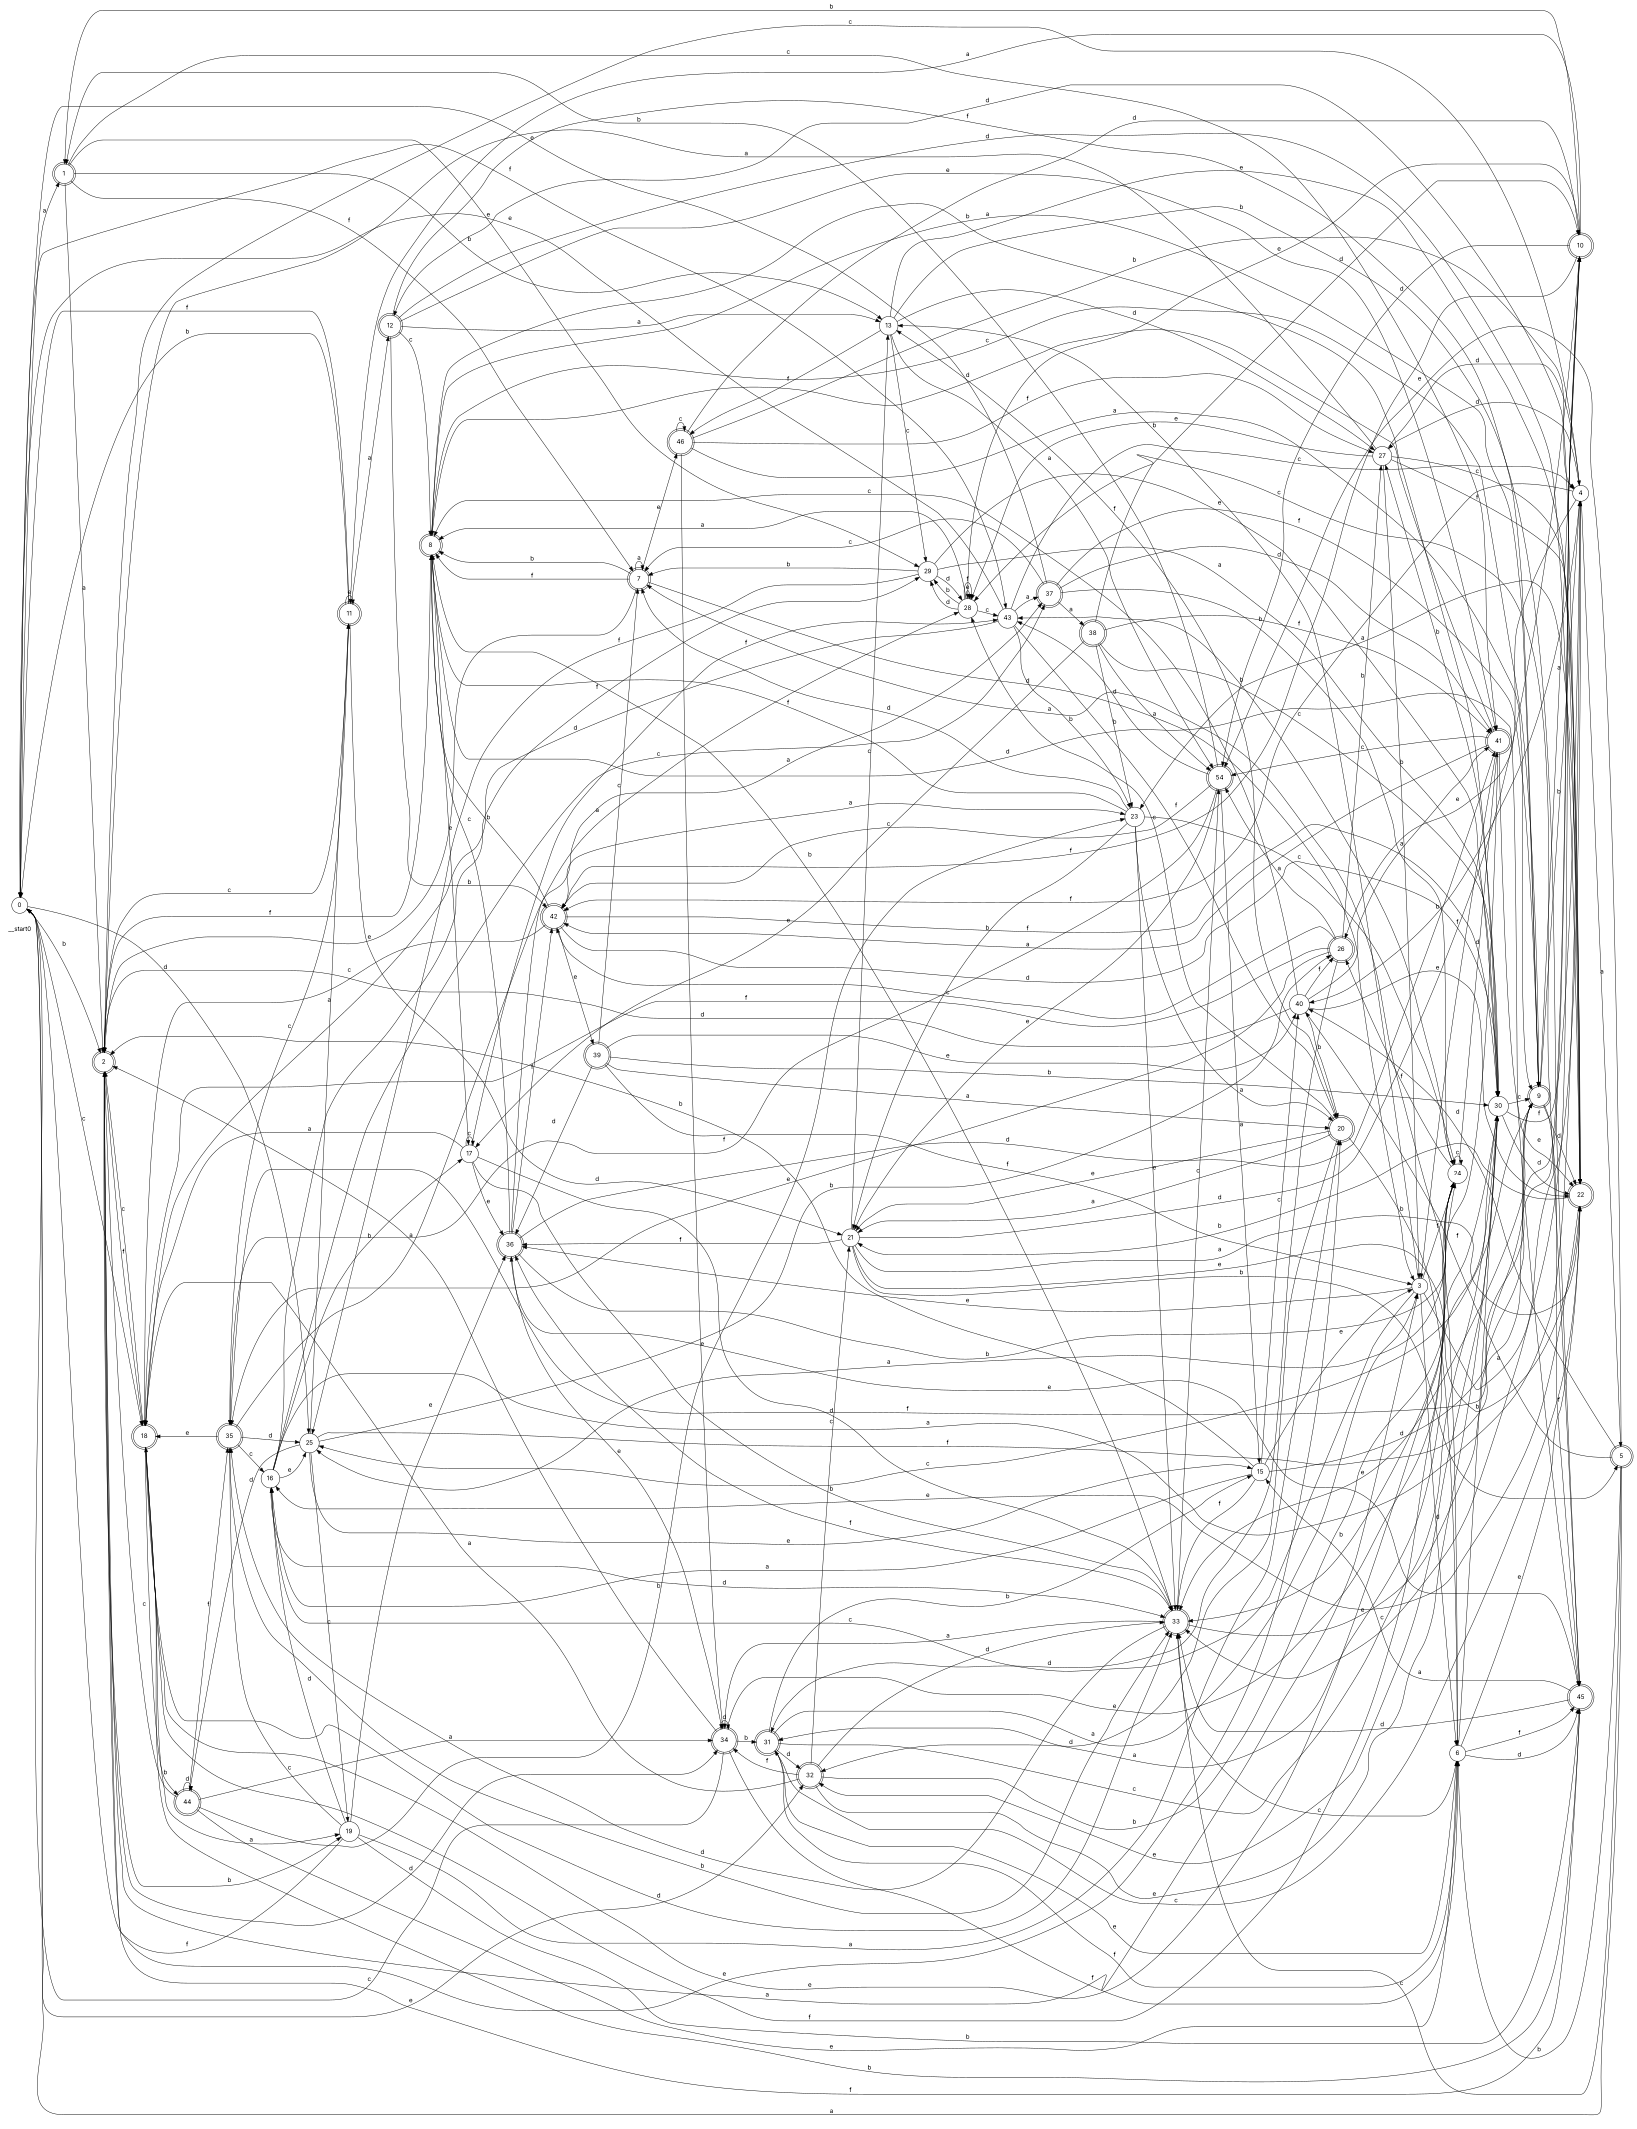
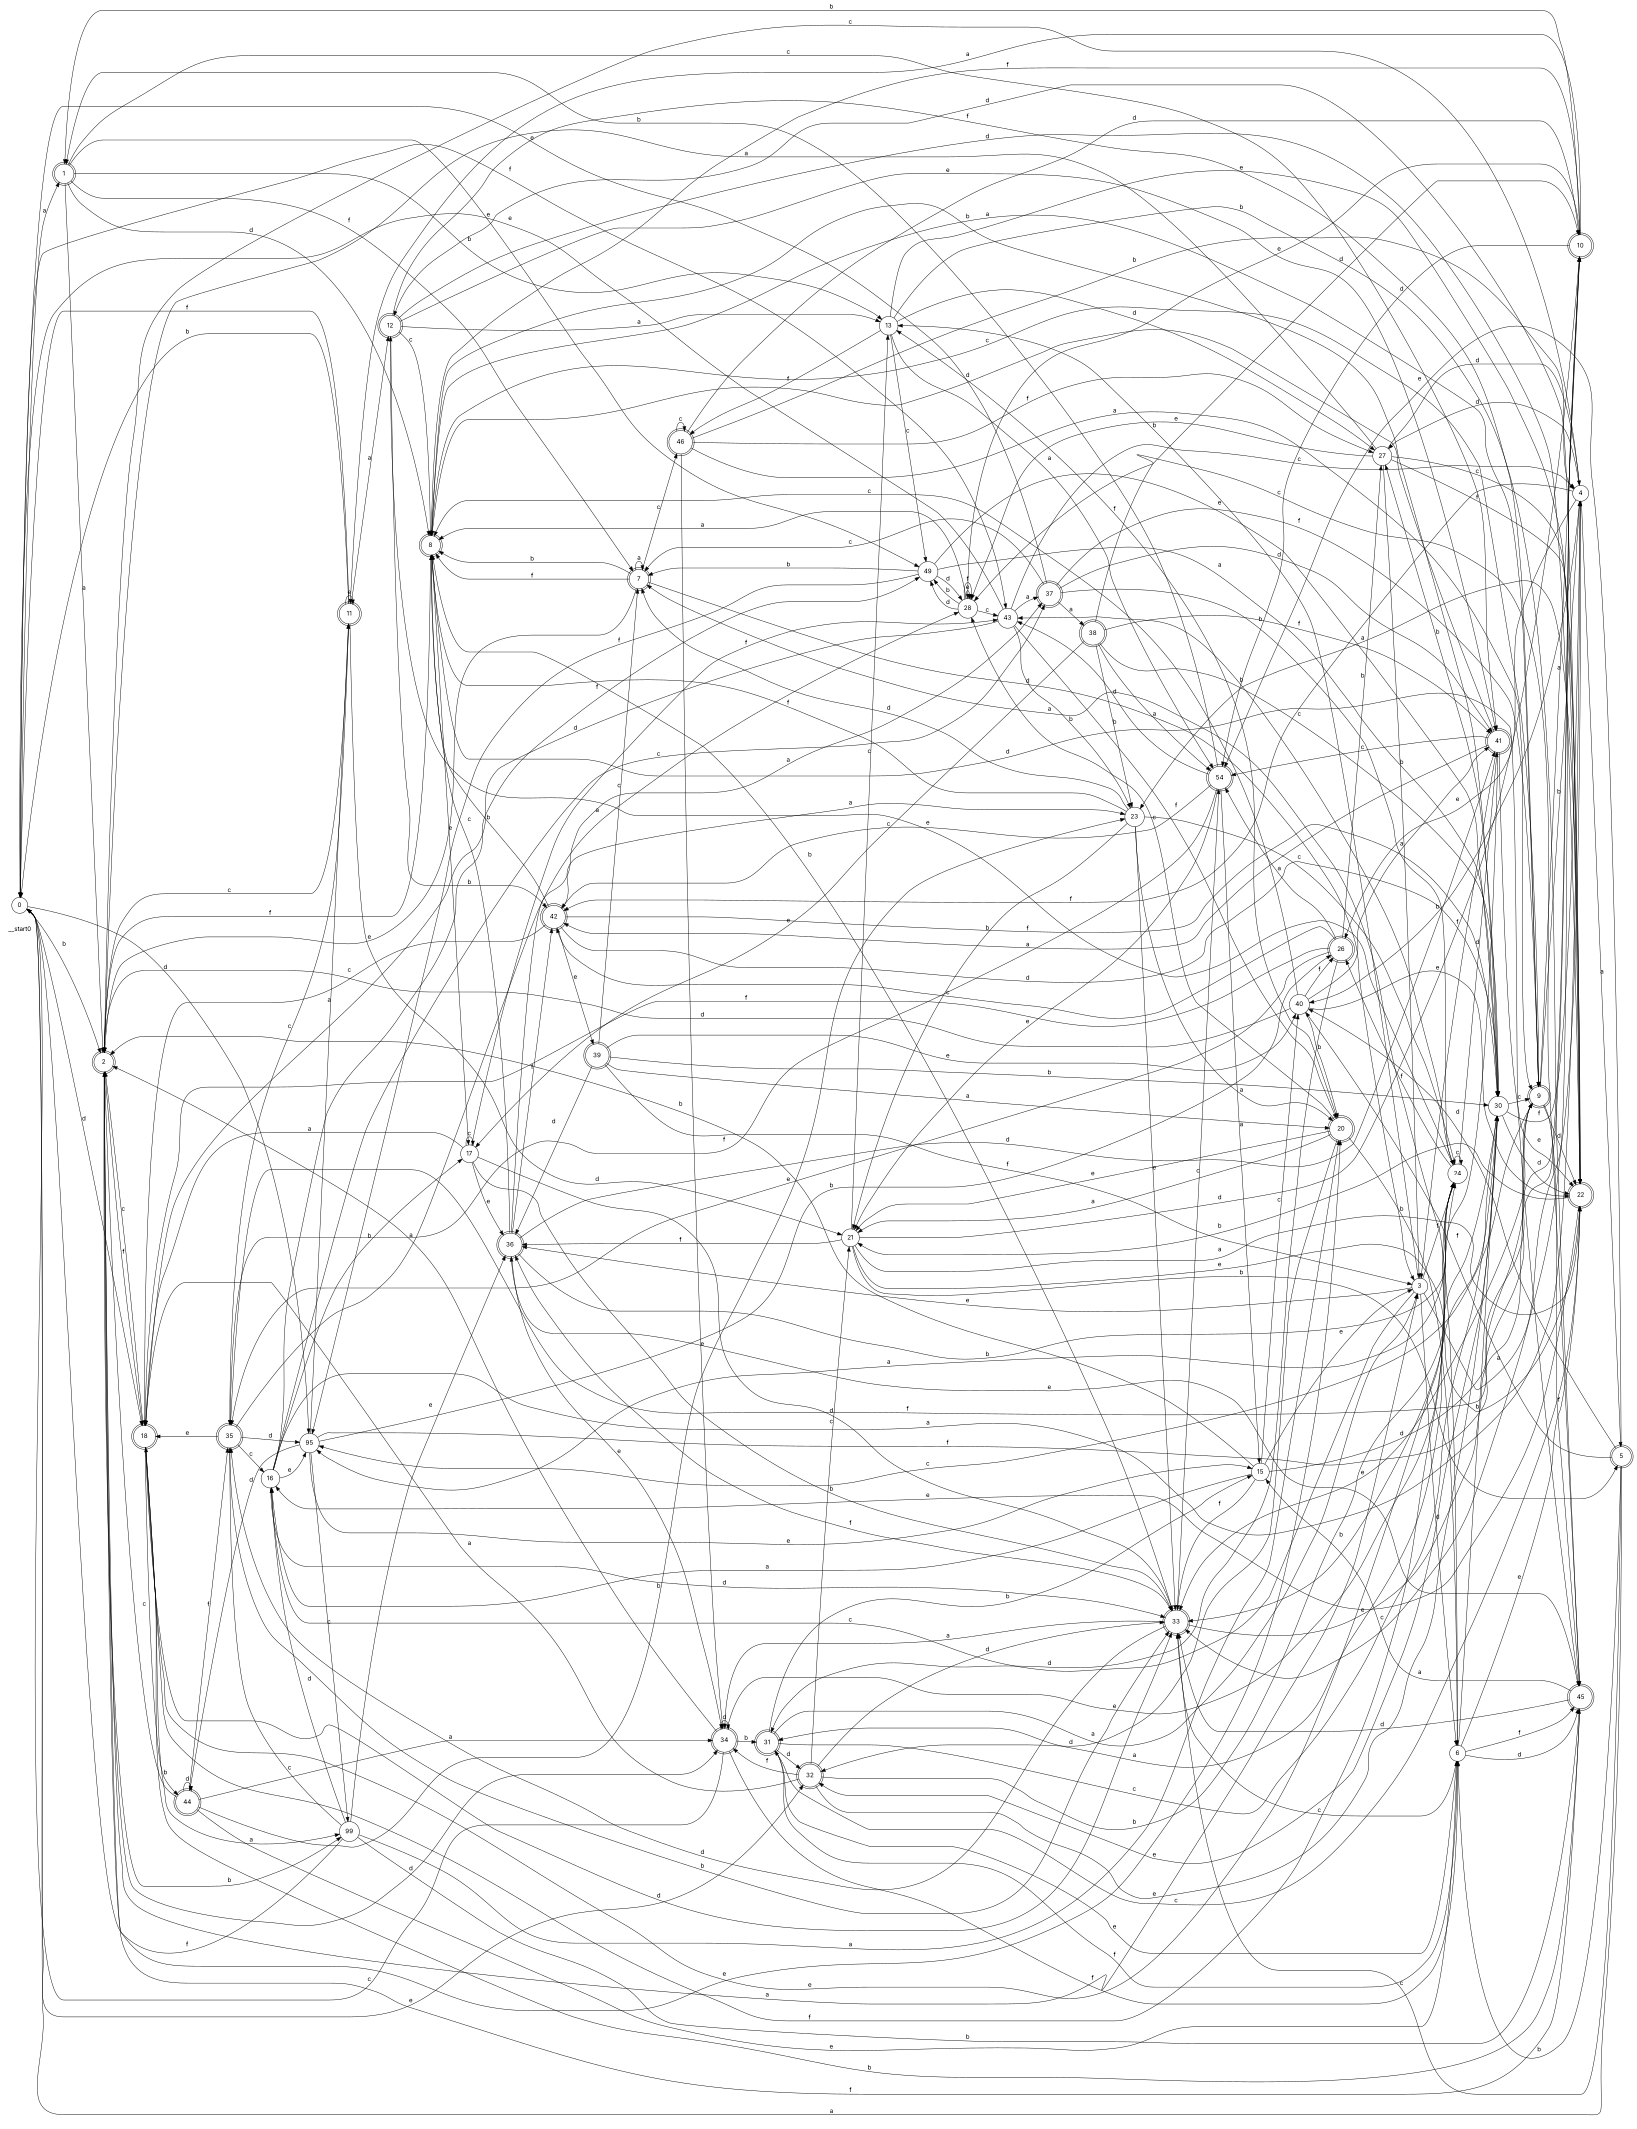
edge "1" -> "8": added, label "d"
edge "7" -> "46": label "e" -> "c"
node "29": label "29" -> "49"
edge "10" -> "42": now "10" -> "8"
edge "24" -> "12": added, label "e"
edge "0" -> "18": label "c" -> "d"
node "25": label "25" -> "95"
node "19": label "19" -> "99"
